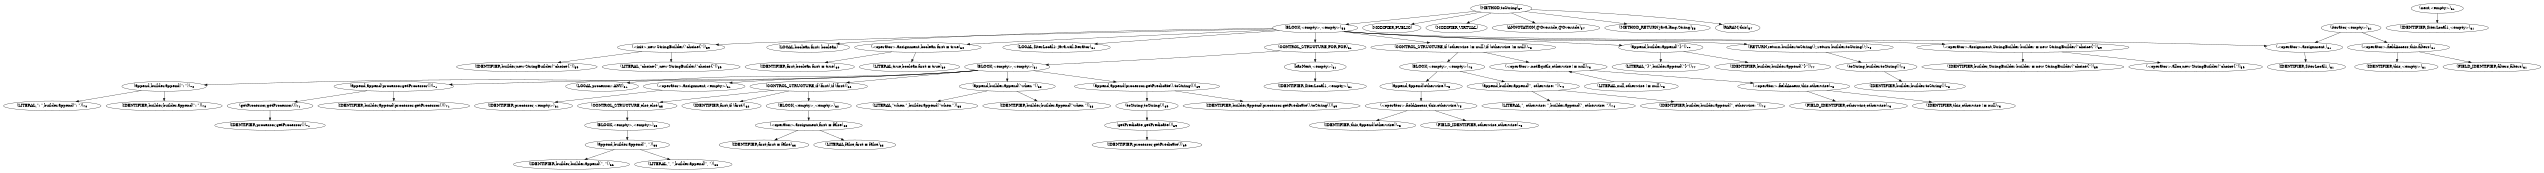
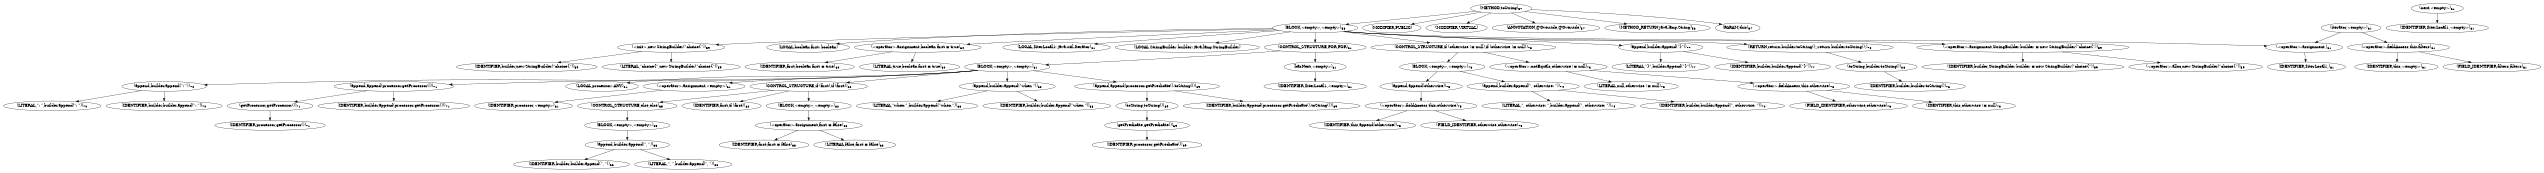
node "(LOCAL,StringBuilder builder: java.lang.StringBuilder)": added
node "(toString,builder.toString())": text "78" -> "88"
edge "(LITERAL,null,otherwise != null)" -> "(<operator>.notEquals,otherwise != null)": reversed
